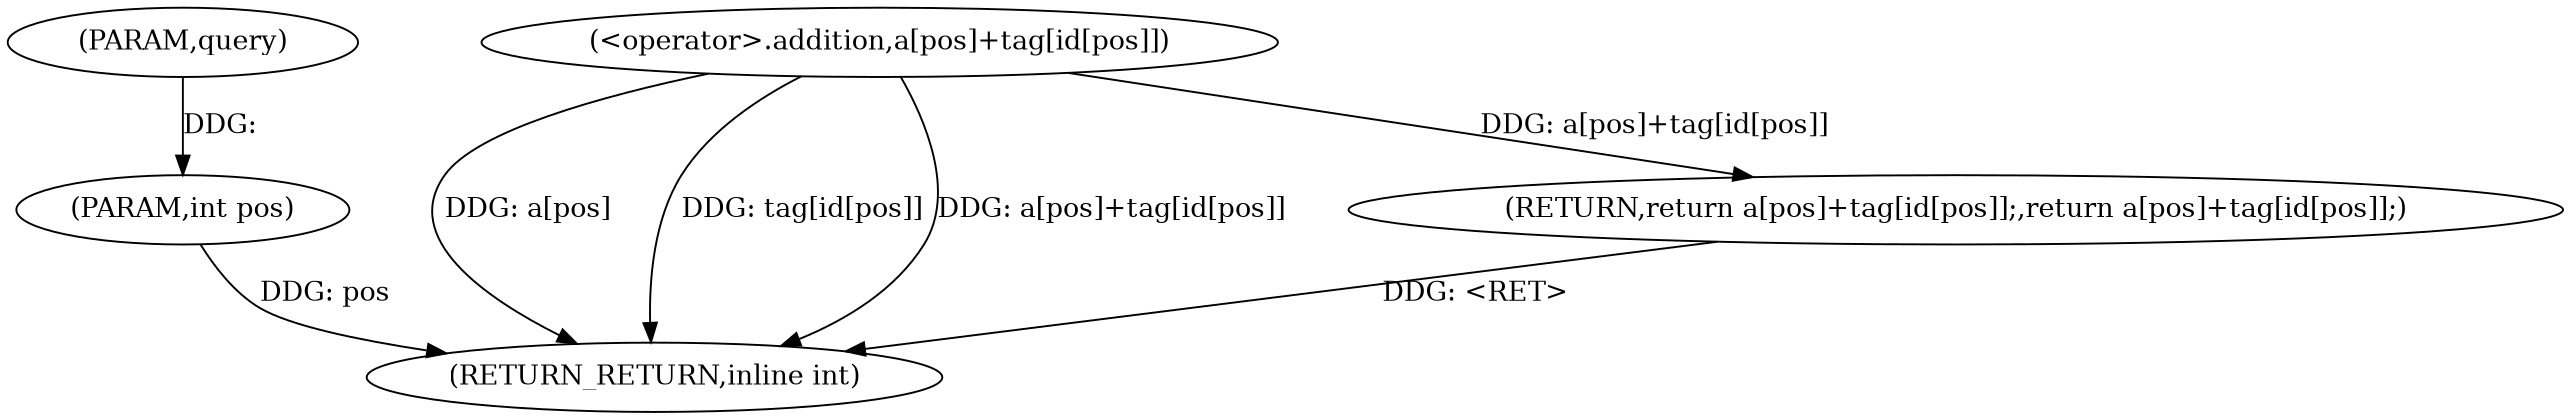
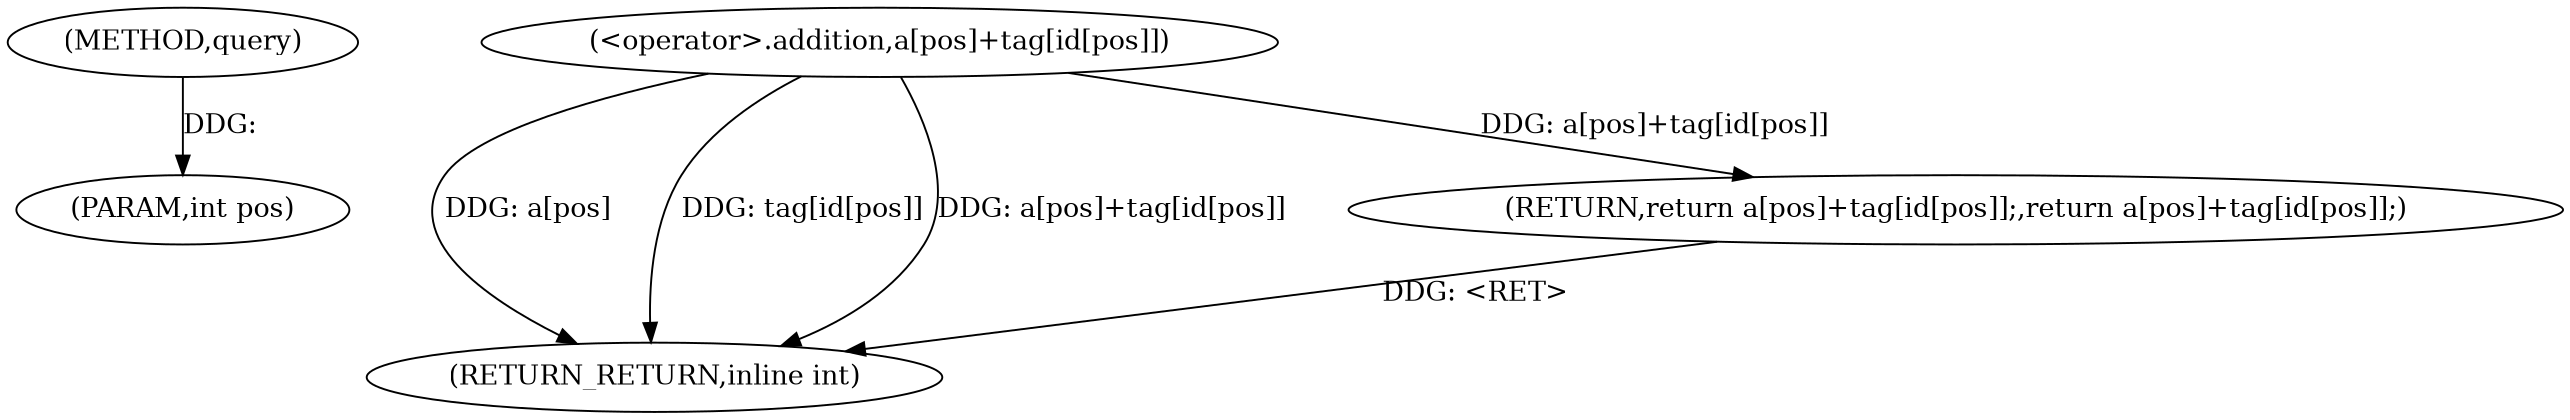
node "(PARAM,query)": label "(PARAM,query)" -> "(METHOD,query)"
edge "(PARAM,int pos)" -> "(RETURN_RETURN,inline int)": removed, label "DDG: pos"
